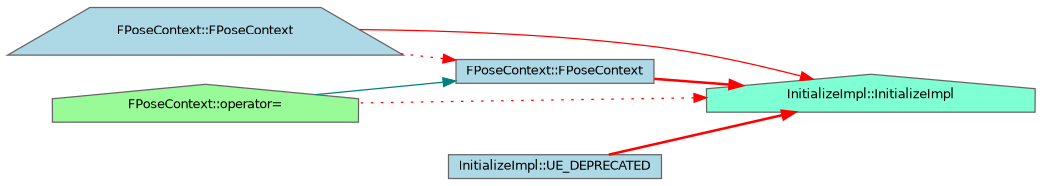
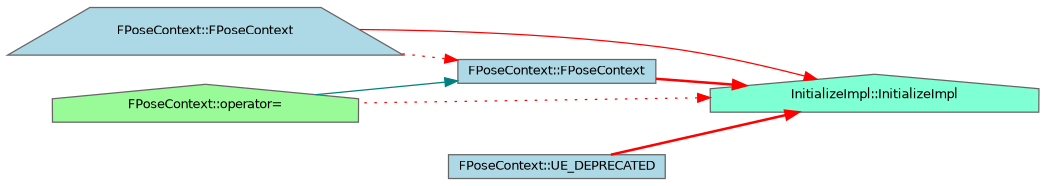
node "InitializeImpl::UE_DEPRECATED": label "InitializeImpl::UE_DEPRECATED" -> "FPoseContext::UE_DEPRECATED"
